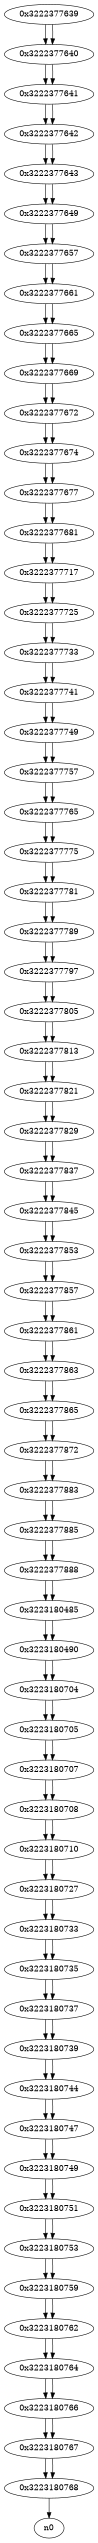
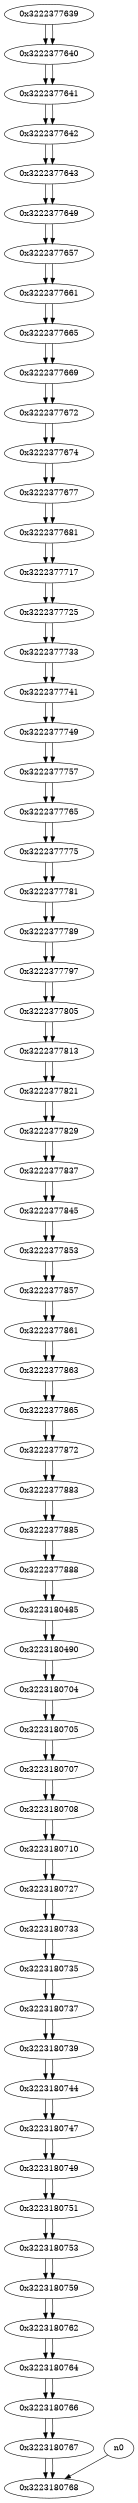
edge "0x3223180768" -> "n0": reversed
